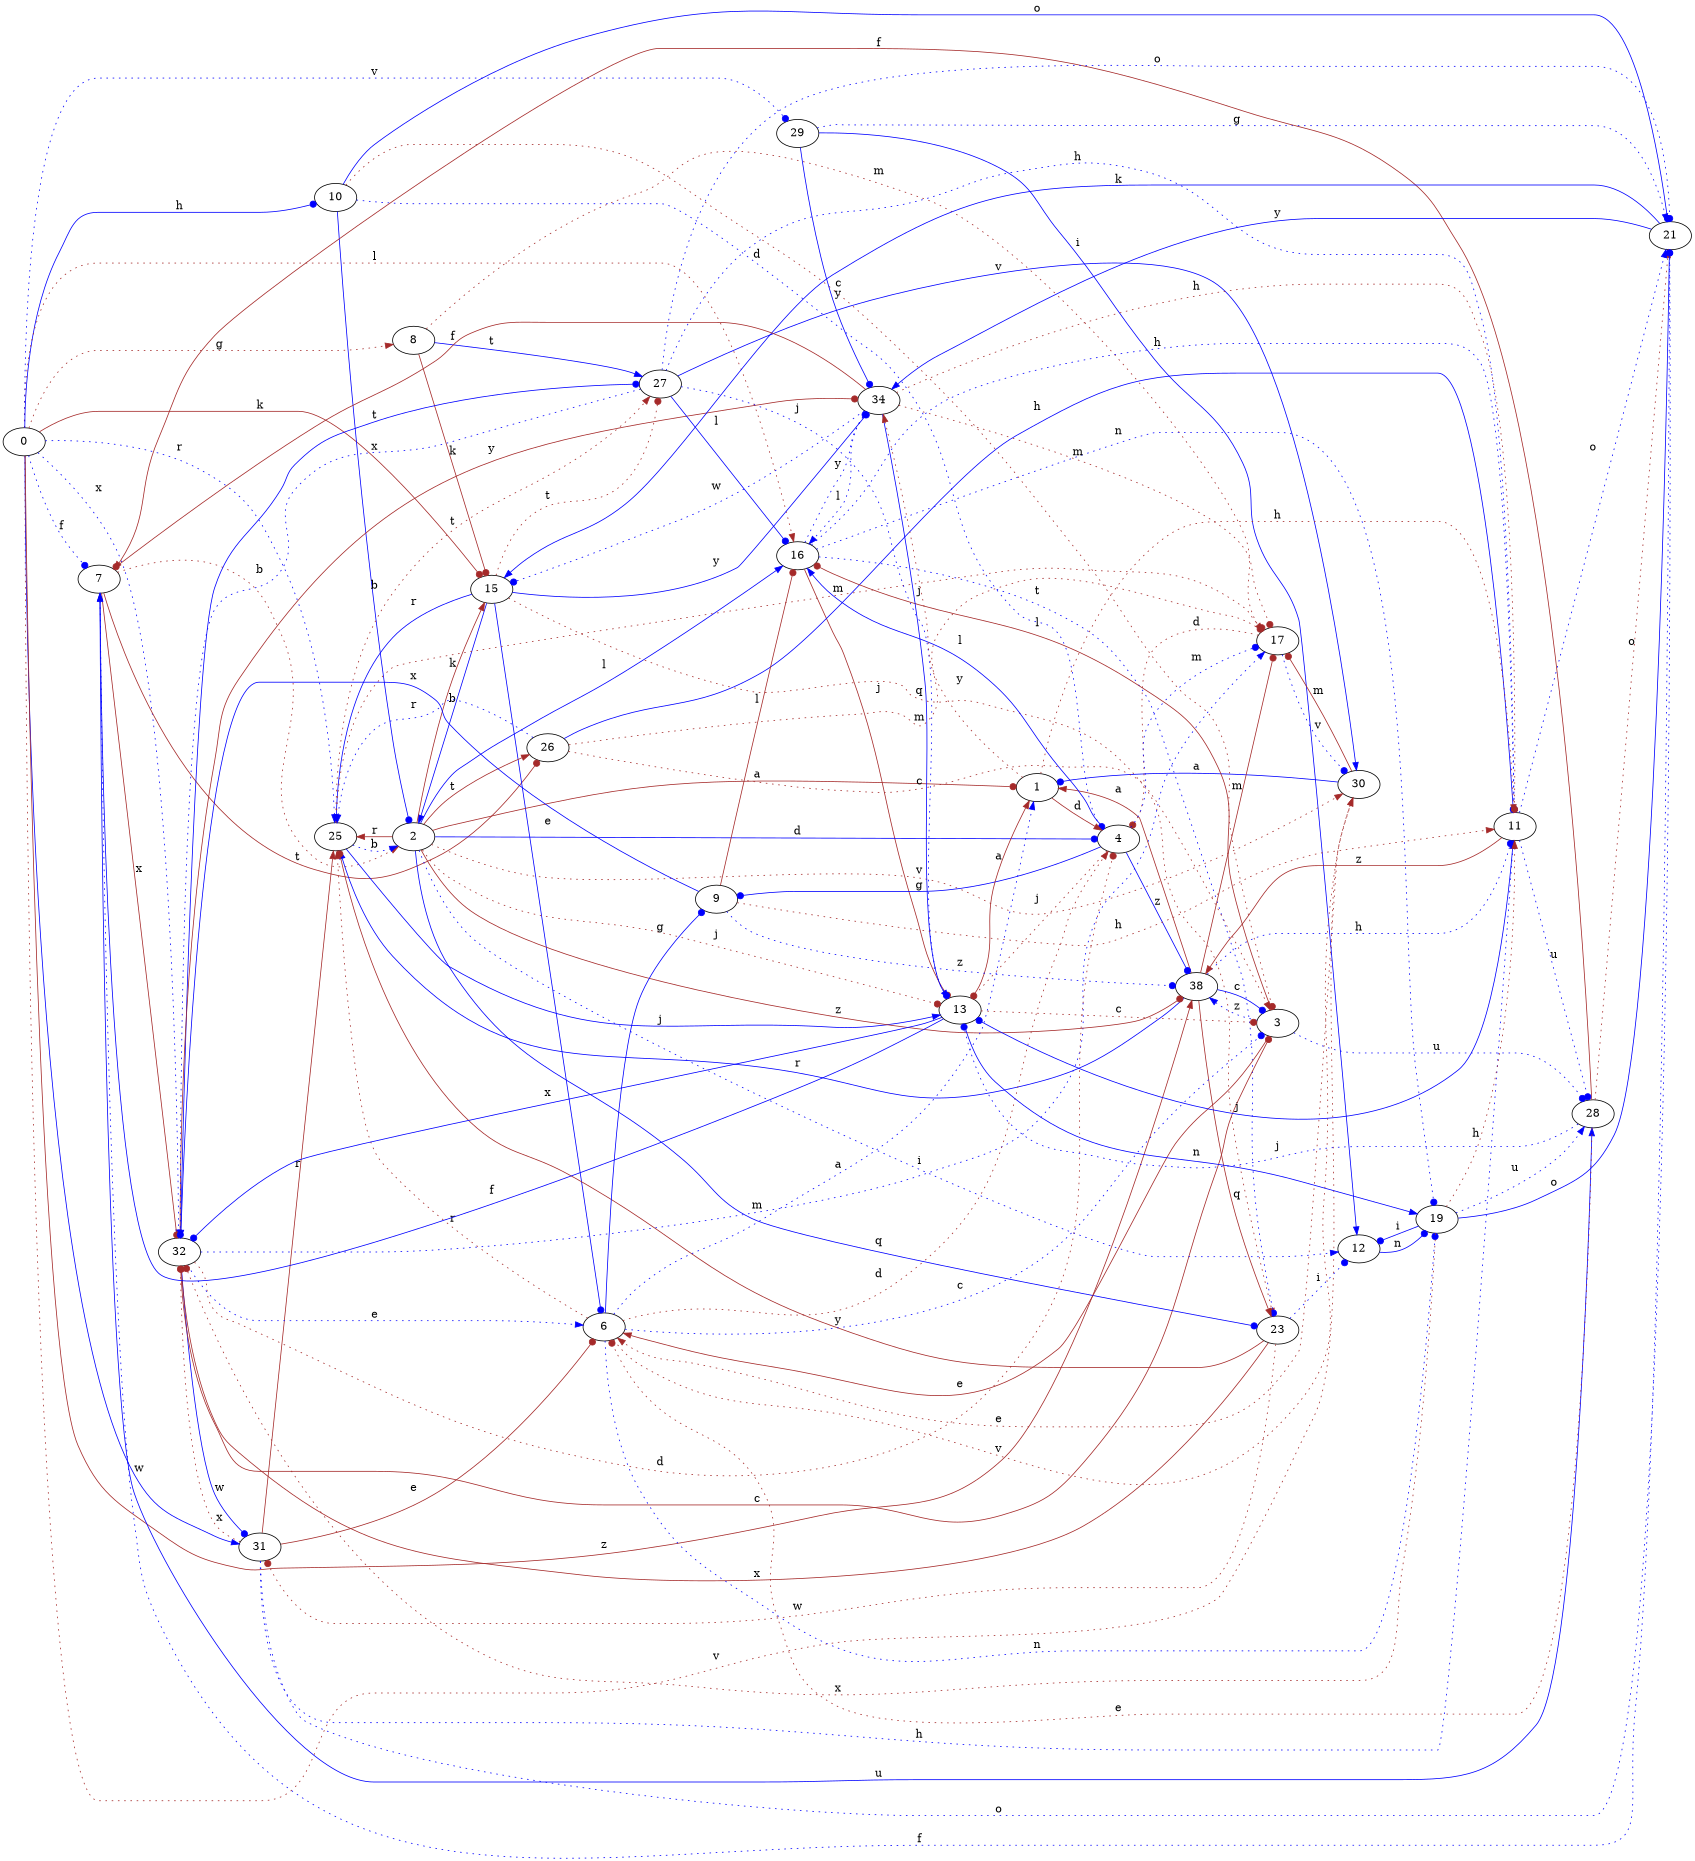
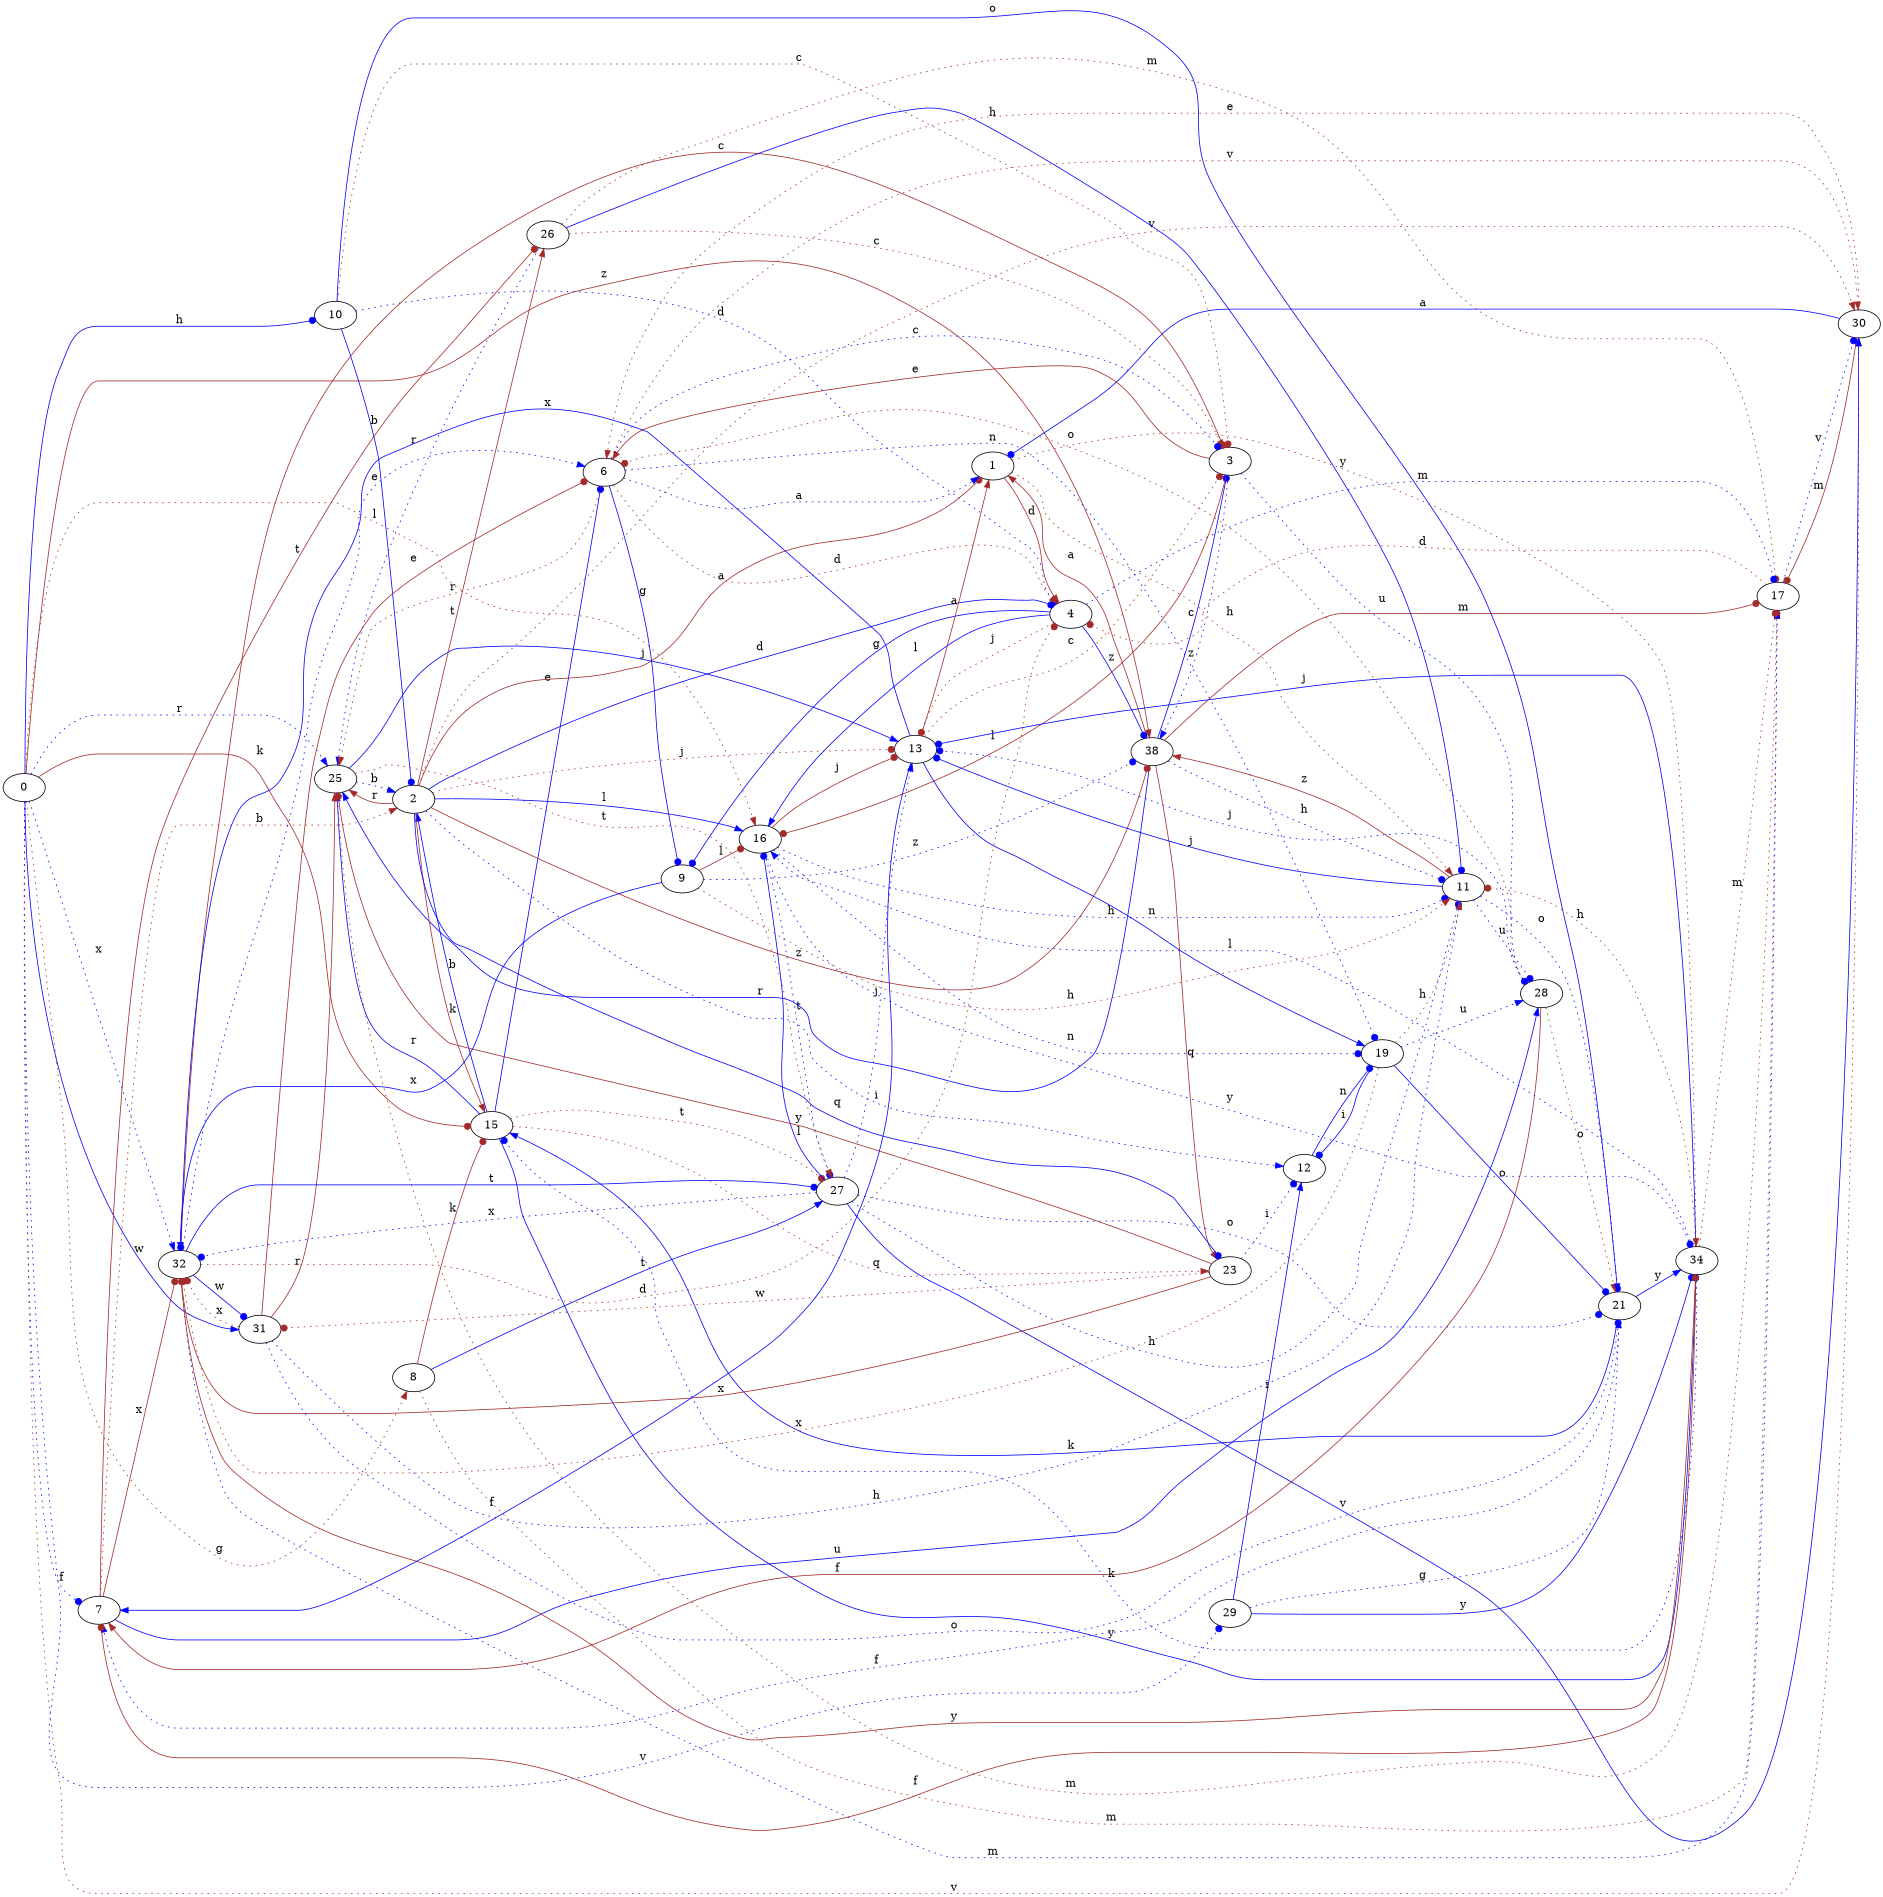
edge "34" -> "15": label "w" -> "k"
edge "16" -> "23": now "16" -> "27"
edge "28" -> "6": label "e" -> "o"
